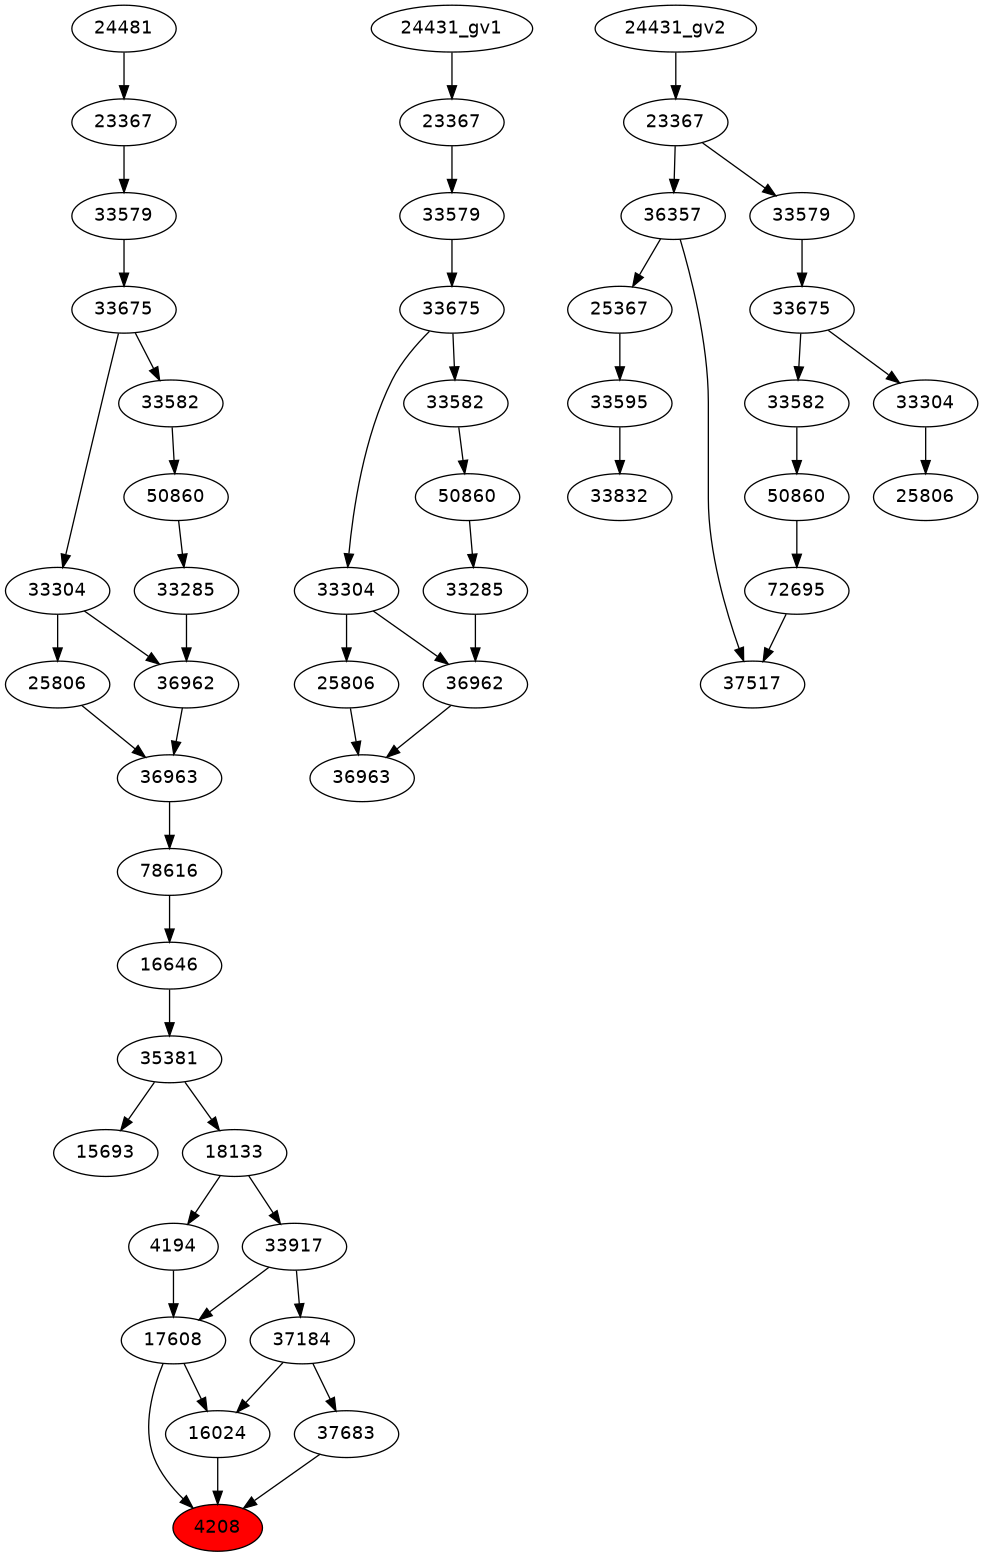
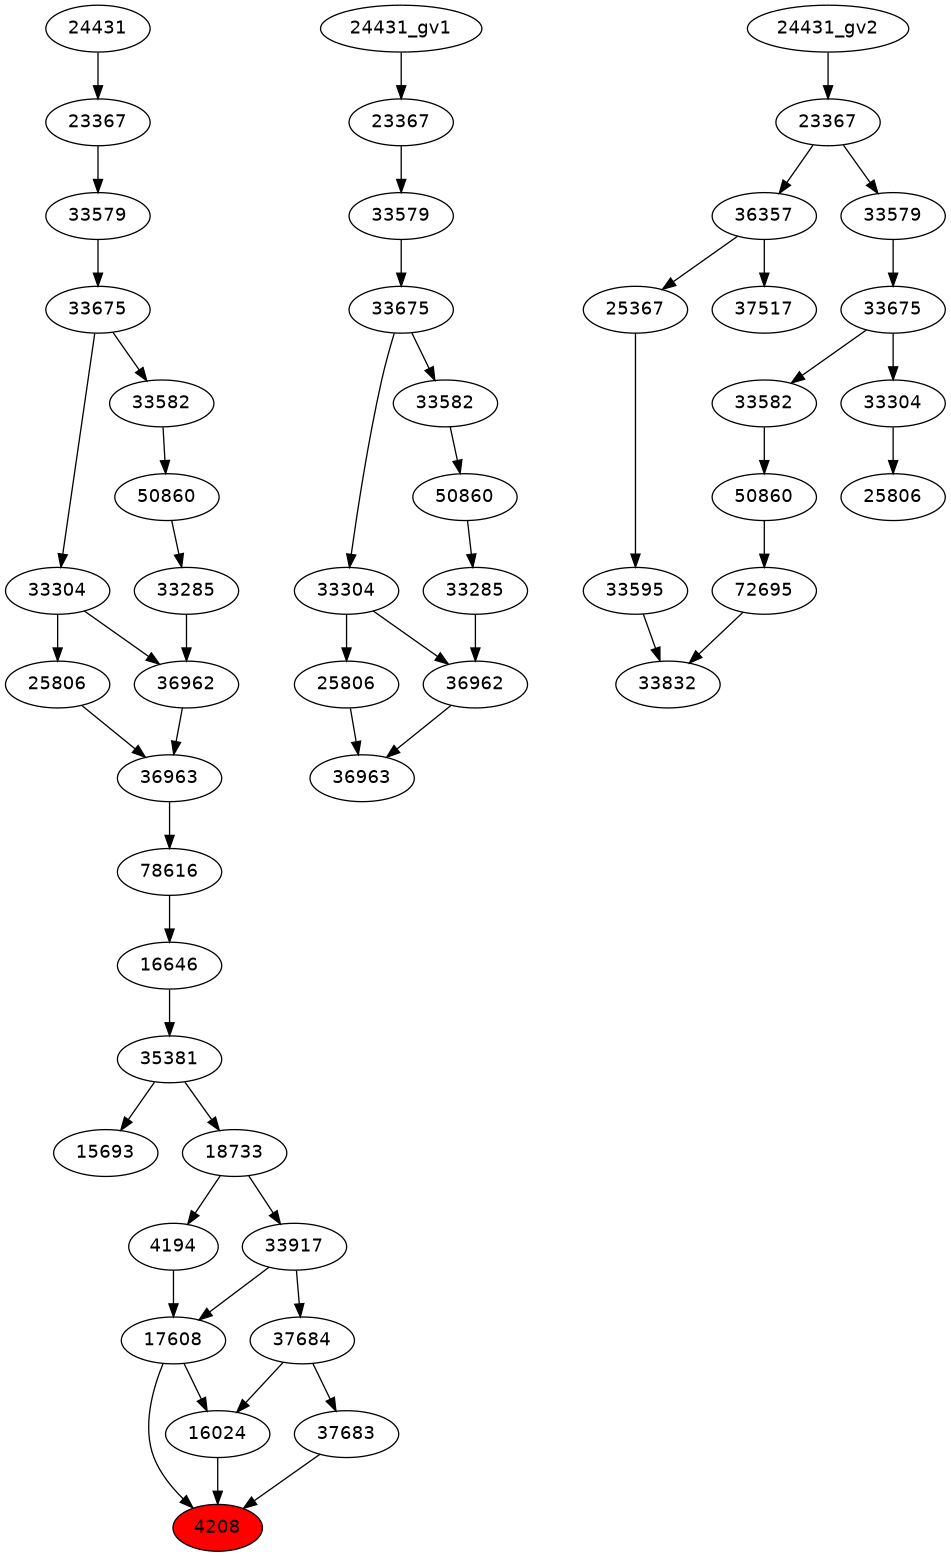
node "24481": label "24481" -> "24431"
edge "72695" -> "37517": now "72695" -> "33832"
node "18133": label "18133" -> "18733"
node "37184": label "37184" -> "37684"
